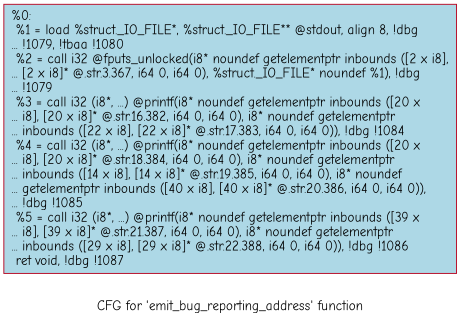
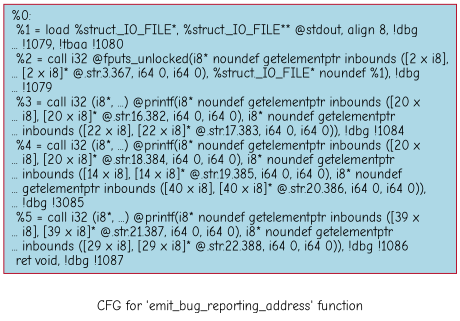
node "%0:": text "... !dbg !1085" -> "... !dbg !3085"
